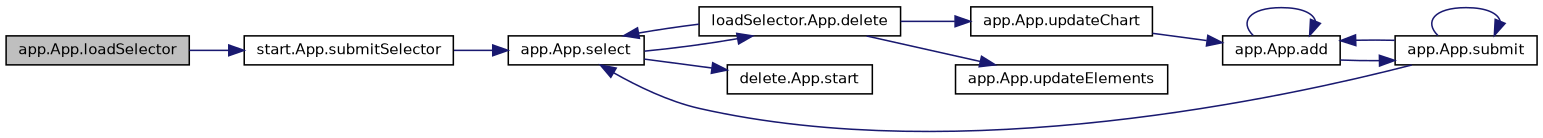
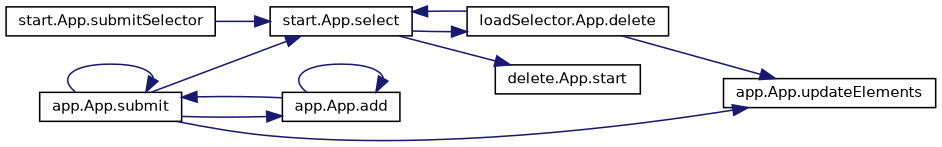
node "app.App.updateChart": removed
node "app.App.loadSelector": removed
node "app.App.select": label "app.App.select" -> "start.App.select"
edge "app.App.submit" -> "app.App.updateElements": added
